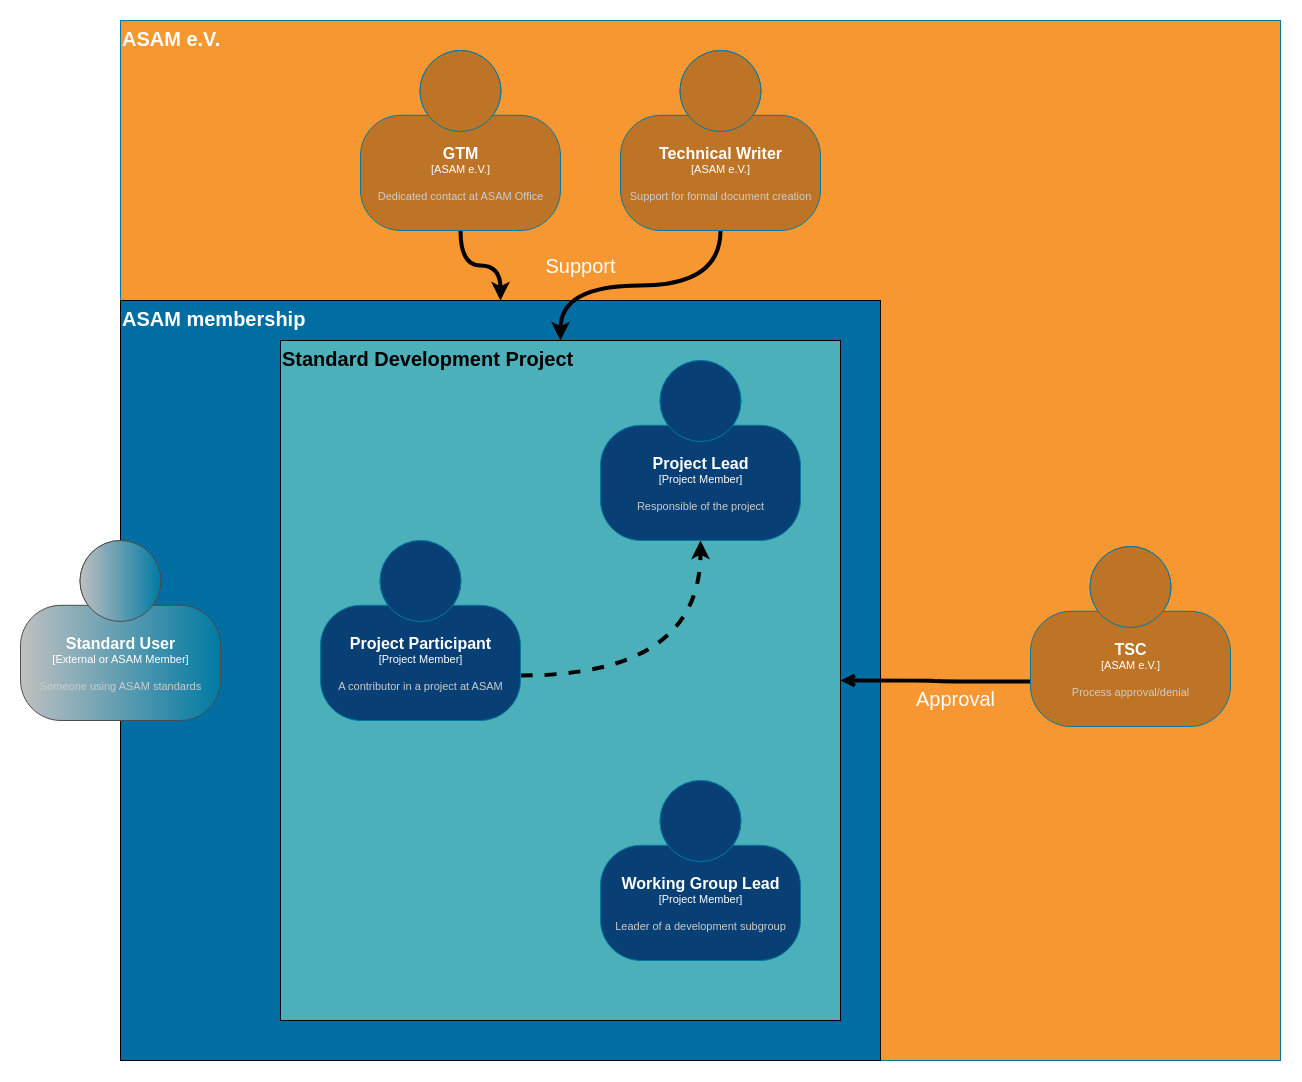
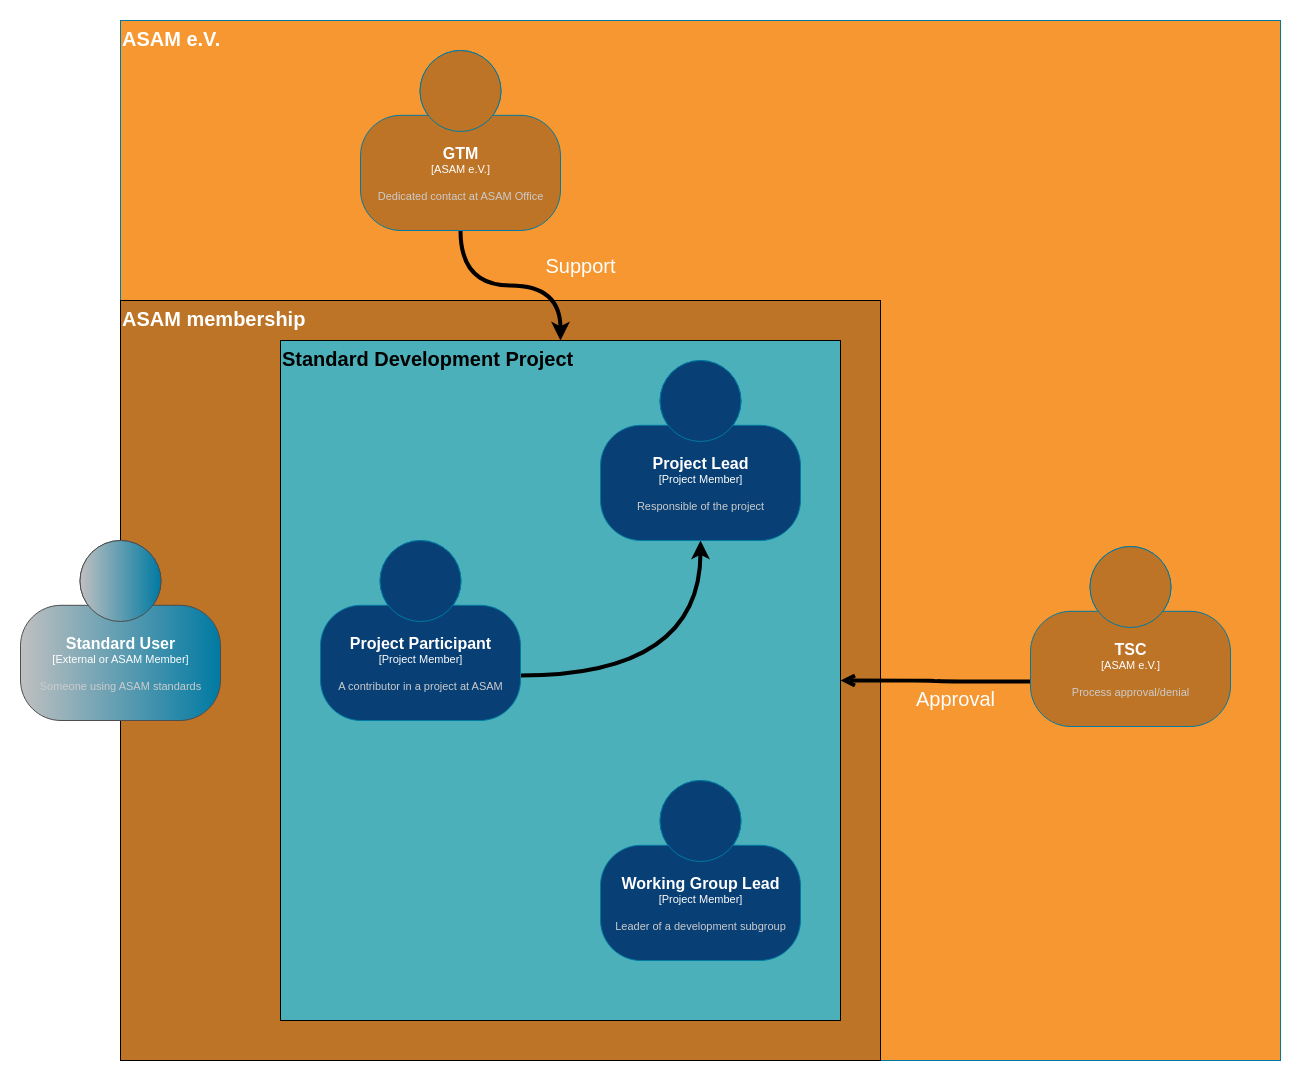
node "Technical Writer [ASAM e.V.] Support for formal document creation": removed
edge "GTM [ASAM e.V.] Dedicated contact at ASAM Office" -> "ASAM membership": now "GTM [ASAM e.V.] Dedicated contact at ASAM Office" -> "Standard Development Project"
edge "Technical Writer [ASAM e.V.] Support for formal document creation" -> "Standard Development Project": removed
node "ASAM membership": fillcolor #006ea2 -> #bd7426
edge "Project Participant [Project Member] A contributor in a project at ASAM" -> "Project Lead [Project Member] Responsible of the project": style dashed -> solid
